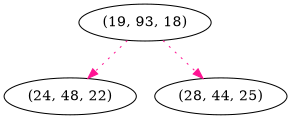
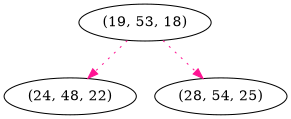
node "(19, 93, 18)": label "(19, 93, 18)" -> "(19, 53, 18)"
node "(28, 44, 25)": label "(28, 44, 25)" -> "(28, 54, 25)"
